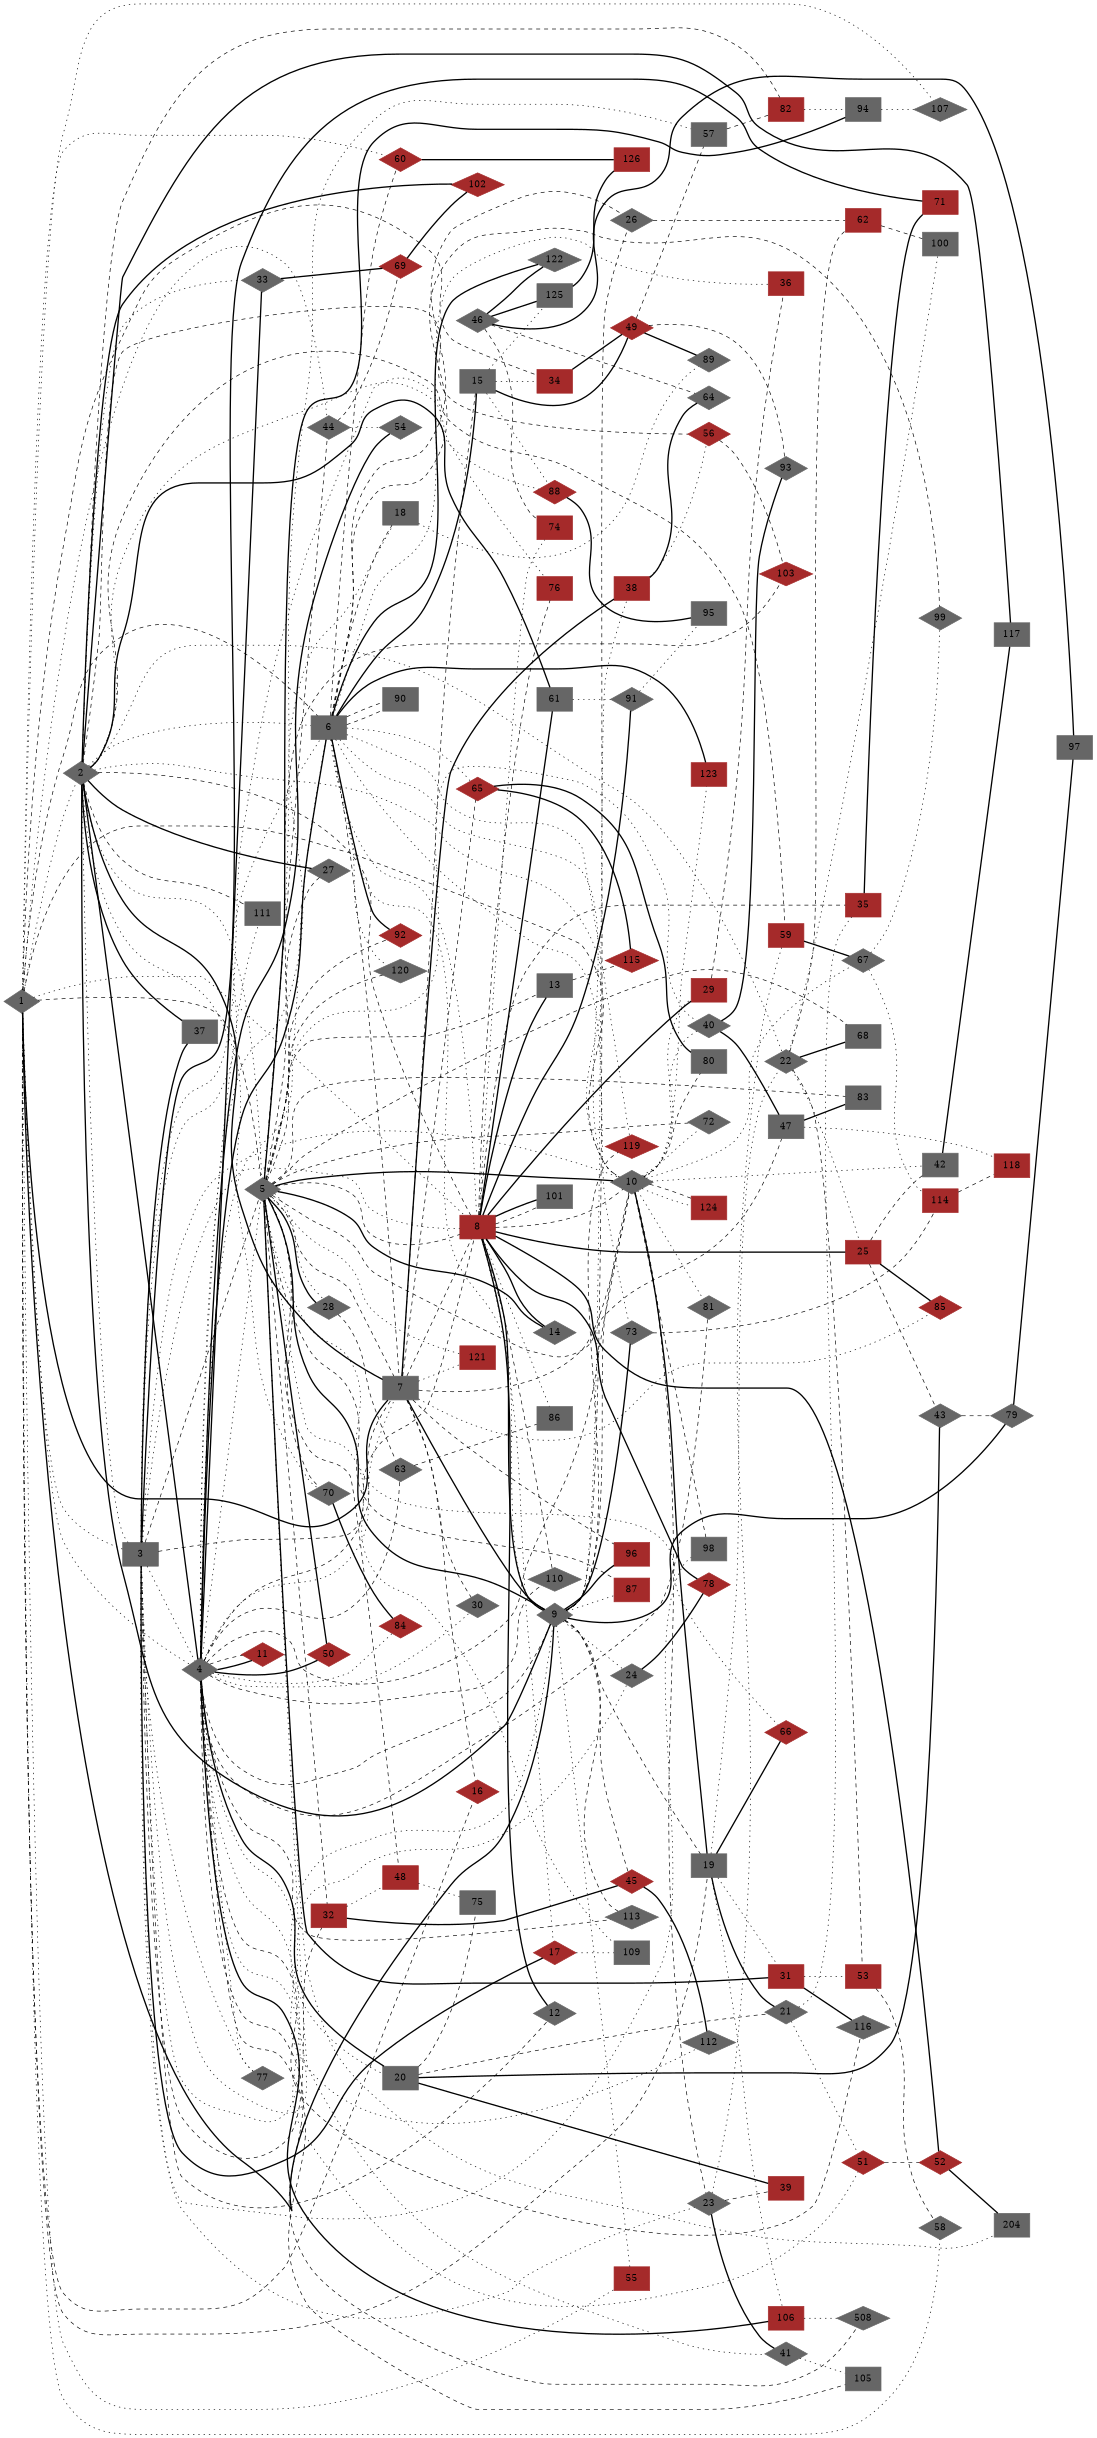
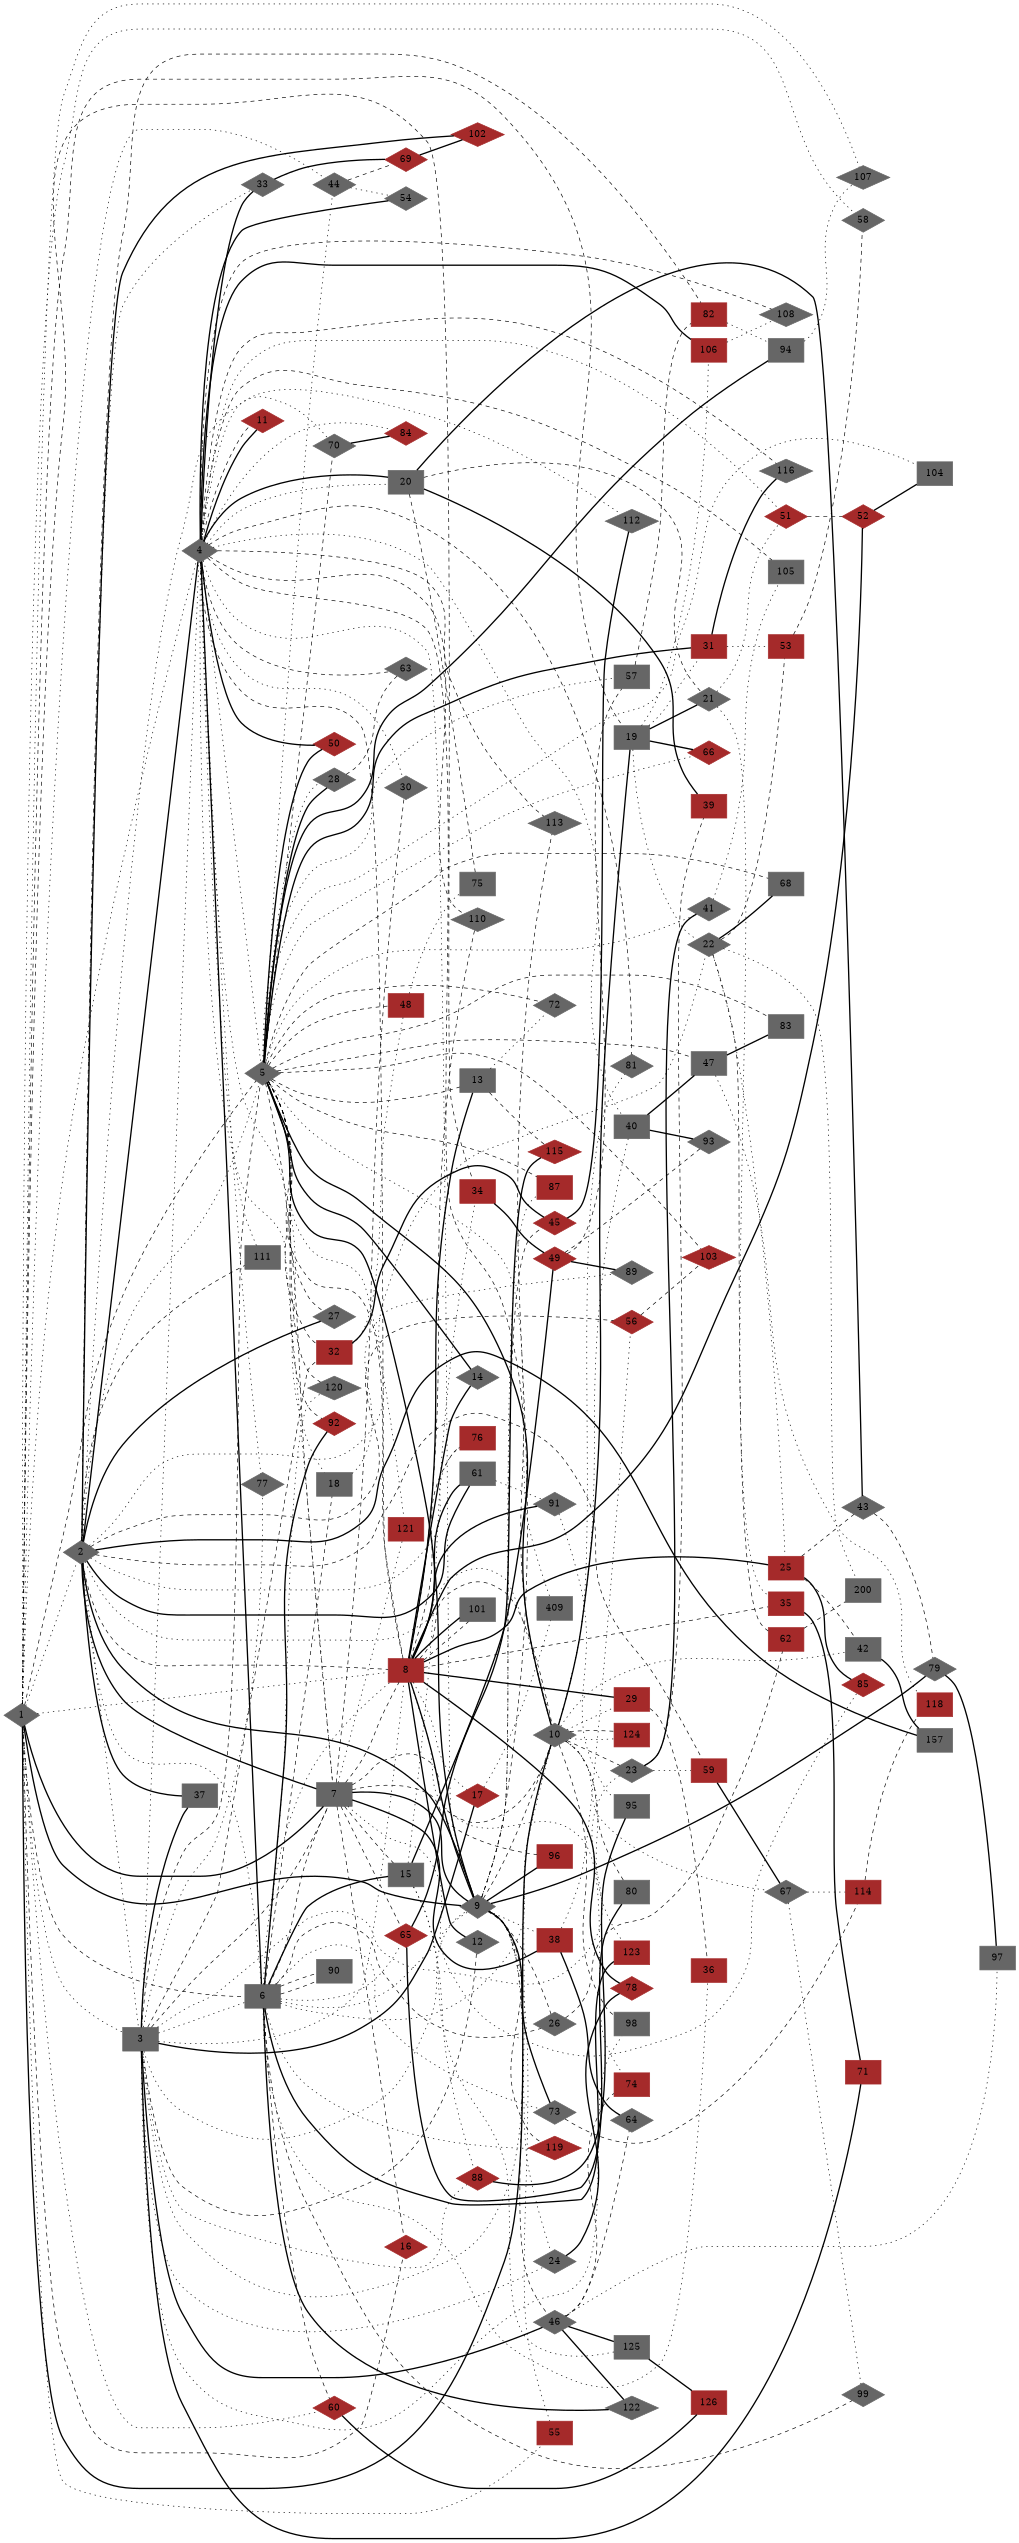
edge "46" -- "97": style bold -> dotted
node "100": label "100" -> "200"
node "117": label "117" -> "157"
edge "44" -- "5": style dashed -> dotted
edge "1" -- "10": style dashed -> bold
edge "6" -- "5": removed
node "40": shape diamond -> box
edge "72" -- "10": now "72" -- "13"
node "86": removed
edge "9" -- "19": now "9" -- "46"
edge "9" -- "4": style dashed -> dotted
node "109": label "109" -> "409"
node "204": label "204" -> "104"
node "508": label "508" -> "108"
edge "3" -- "46": added
